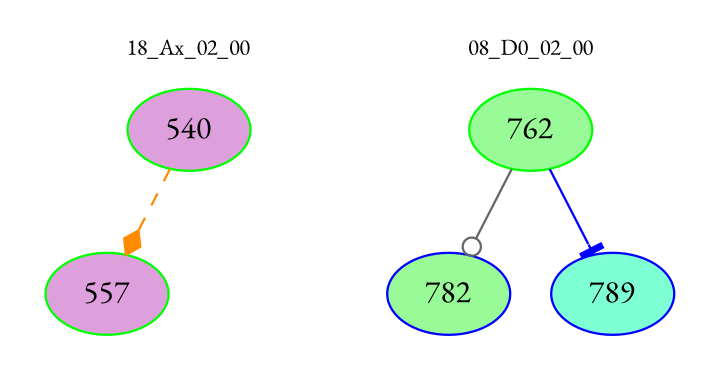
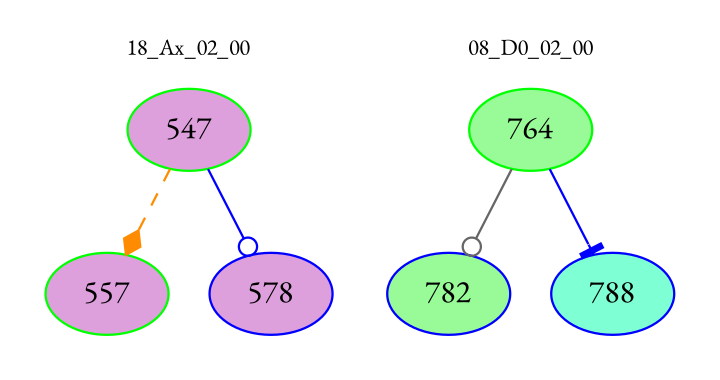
node "540": label "540" -> "547"
node "762": label "762" -> "764"
node "578": added
node "789": label "789" -> "788"
